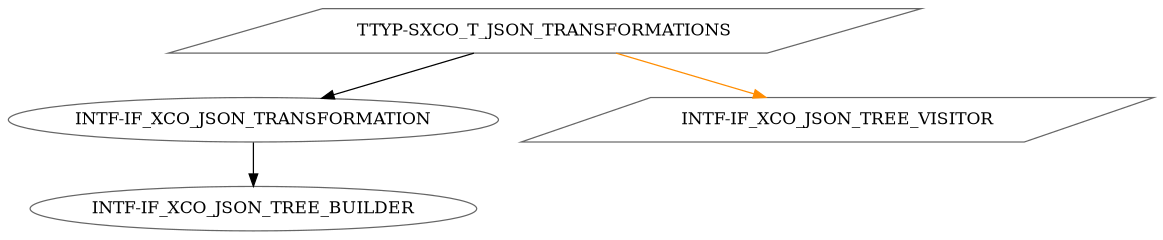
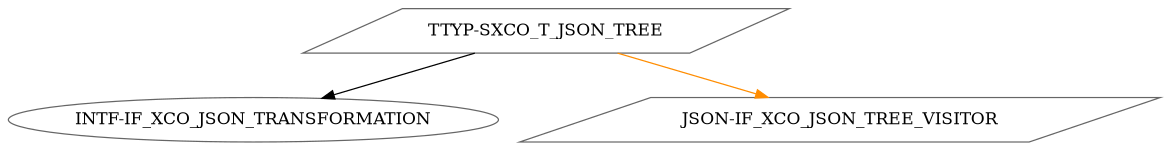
node "TTYP-SXCO_T_JSON_TRANSFORMATIONS": label "TTYP-SXCO_T_JSON_TRANSFORMATIONS" -> "TTYP-SXCO_T_JSON_TREE"
node "INTF-IF_XCO_JSON_TREE_VISITOR": label "INTF-IF_XCO_JSON_TREE_VISITOR" -> "JSON-IF_XCO_JSON_TREE_VISITOR"
node "INTF-IF_XCO_JSON_TREE_BUILDER": removed
